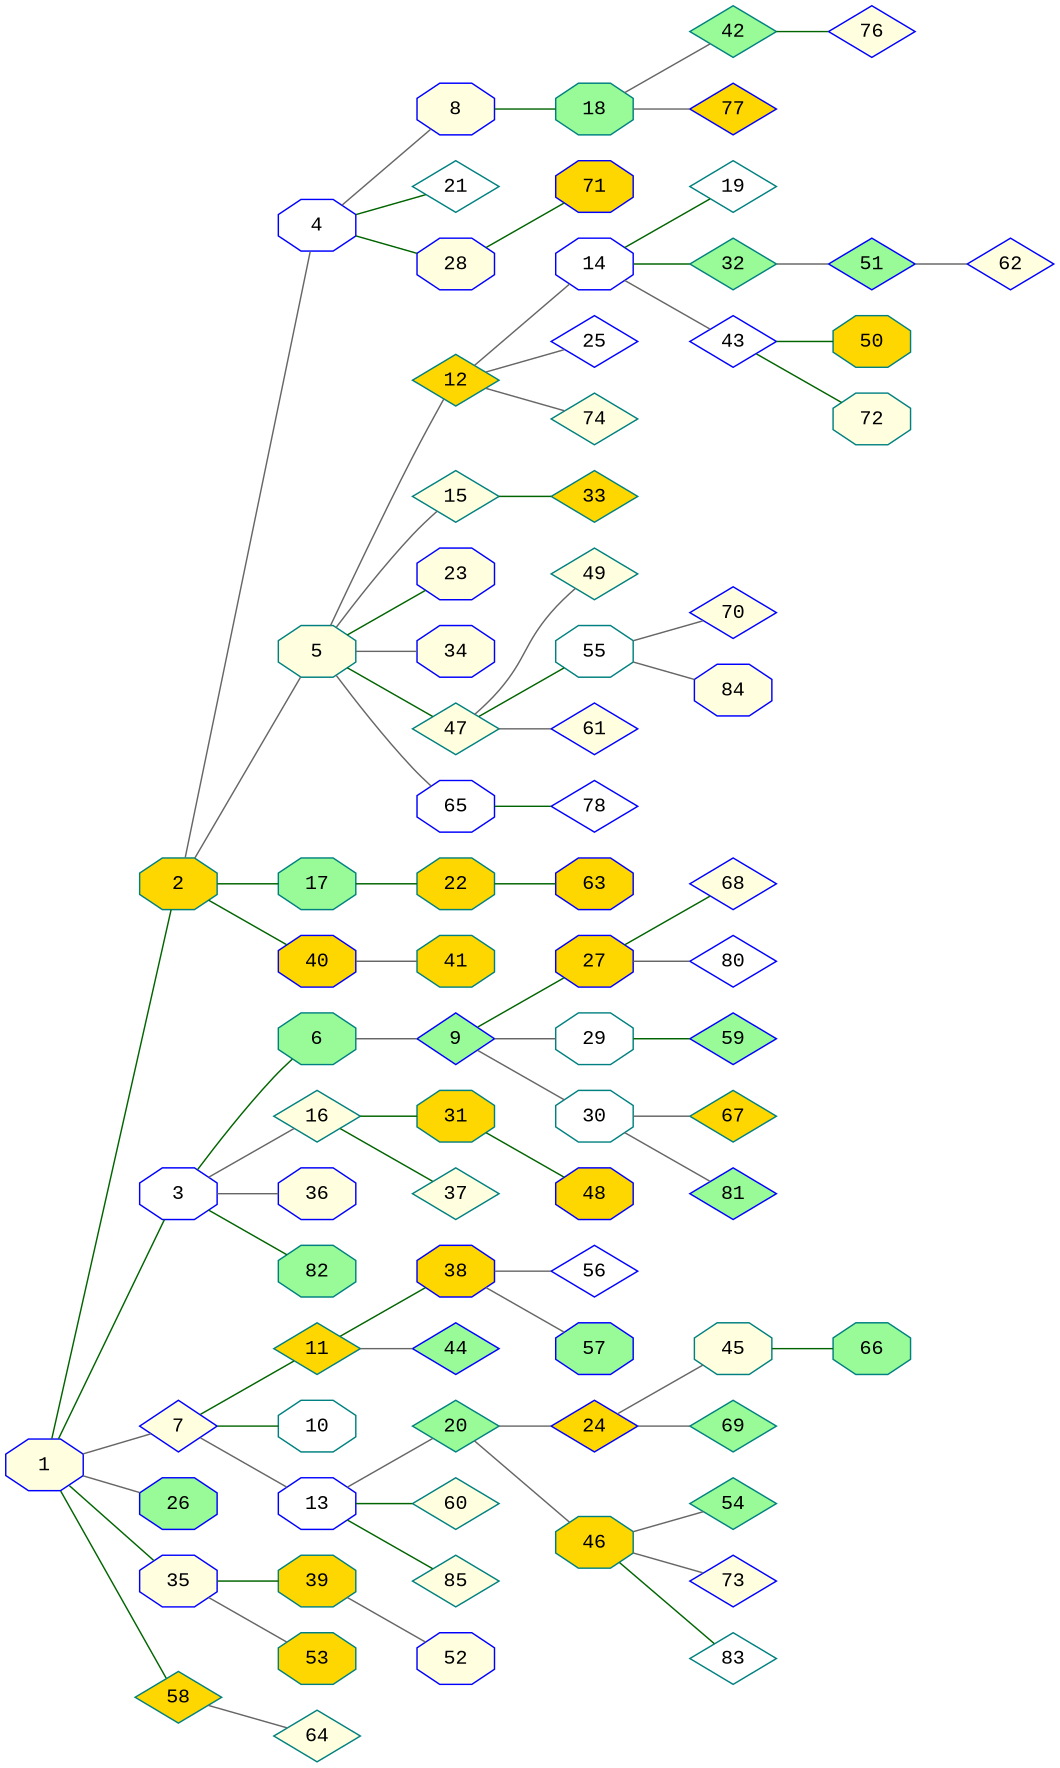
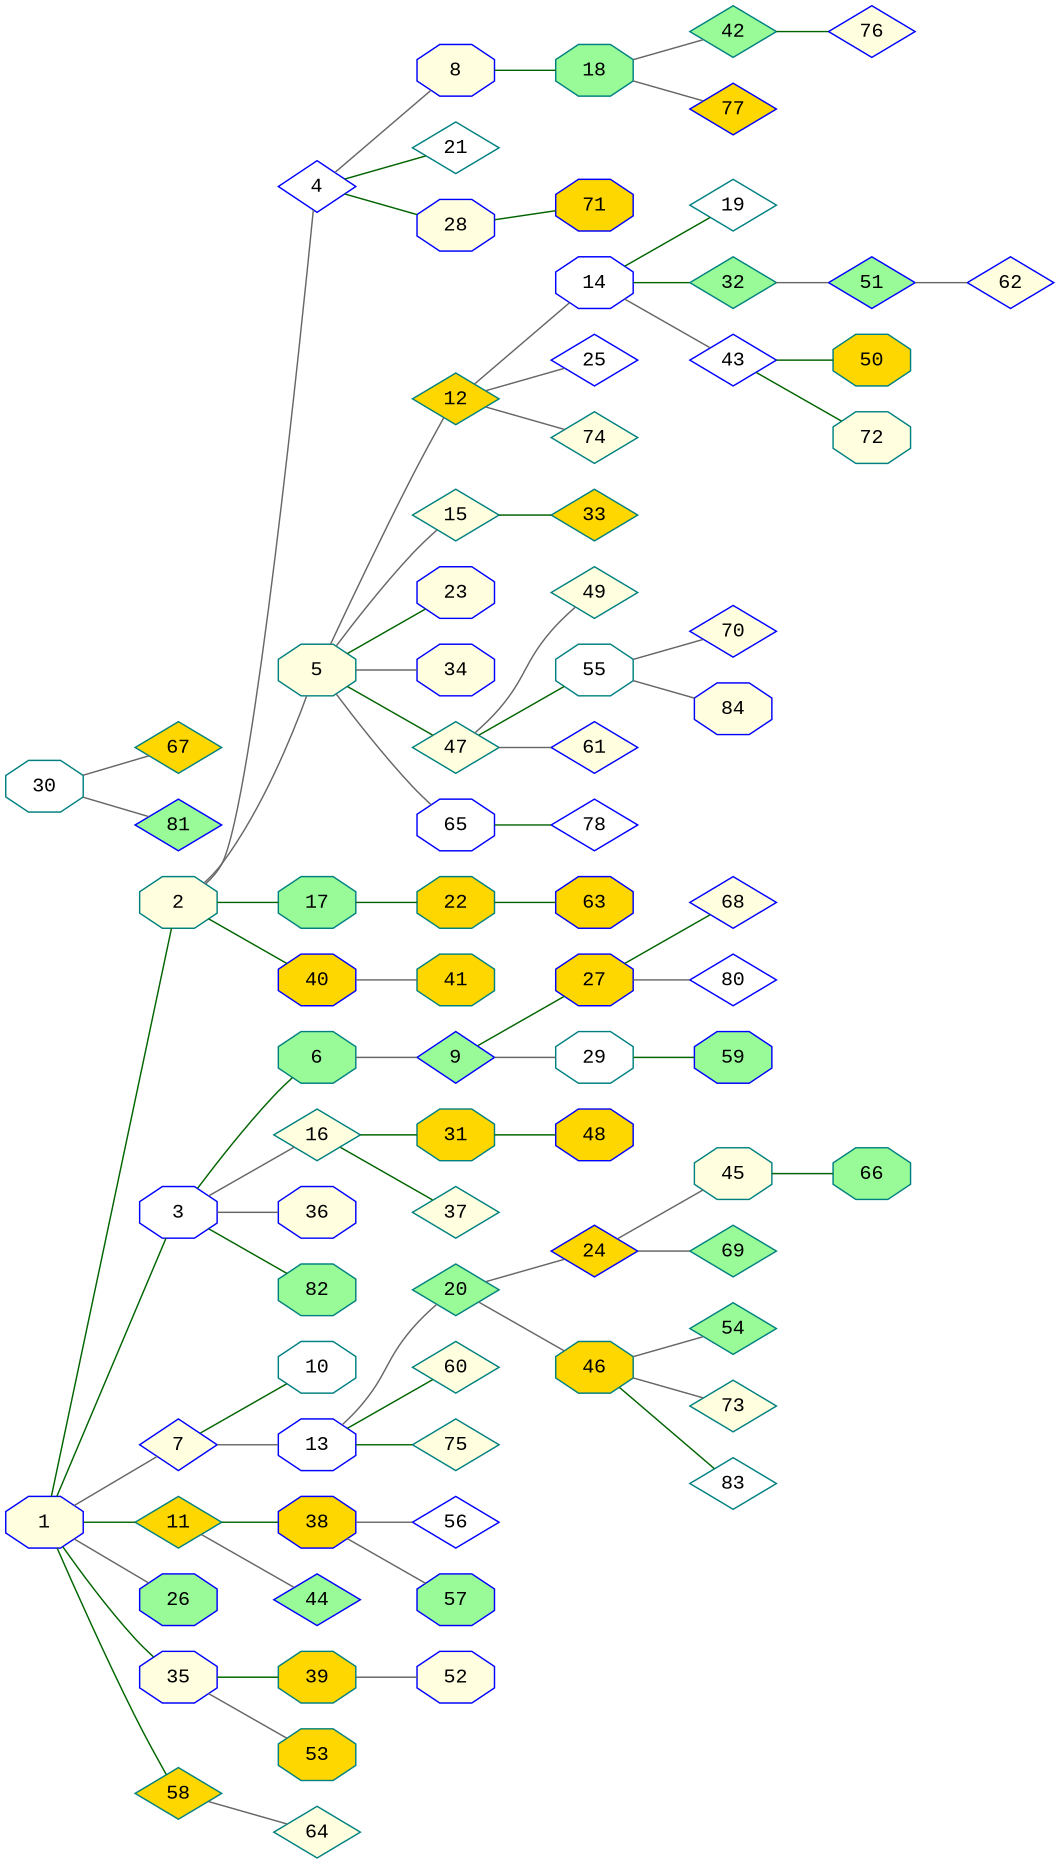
node "4": shape octagon -> diamond
node "2": fillcolor gold -> lightyellow
node "59": shape diamond -> octagon
edge "9" -- "30": removed
edge "11" -- "7": now "11" -- "1"
node "85": label "85" -> "75"
node "73": color blue -> teal
